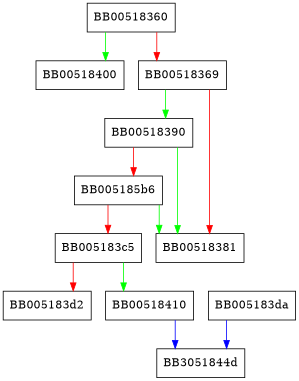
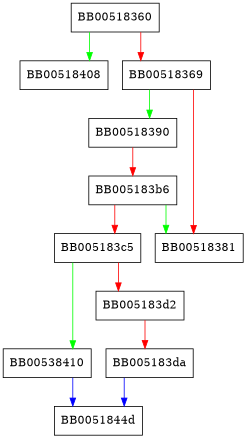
node "BB00518400": label "BB00518400" -> "BB00518408"
edge "BB00518390" -> "BB00518381": removed
node "BB005185b6": label "BB005185b6" -> "BB005183b6"
node "BB00518410": label "BB00518410" -> "BB00538410"
edge "BB005183d2" -> "BB005183da": added
node "BB3051844d": label "BB3051844d" -> "BB0051844d"
